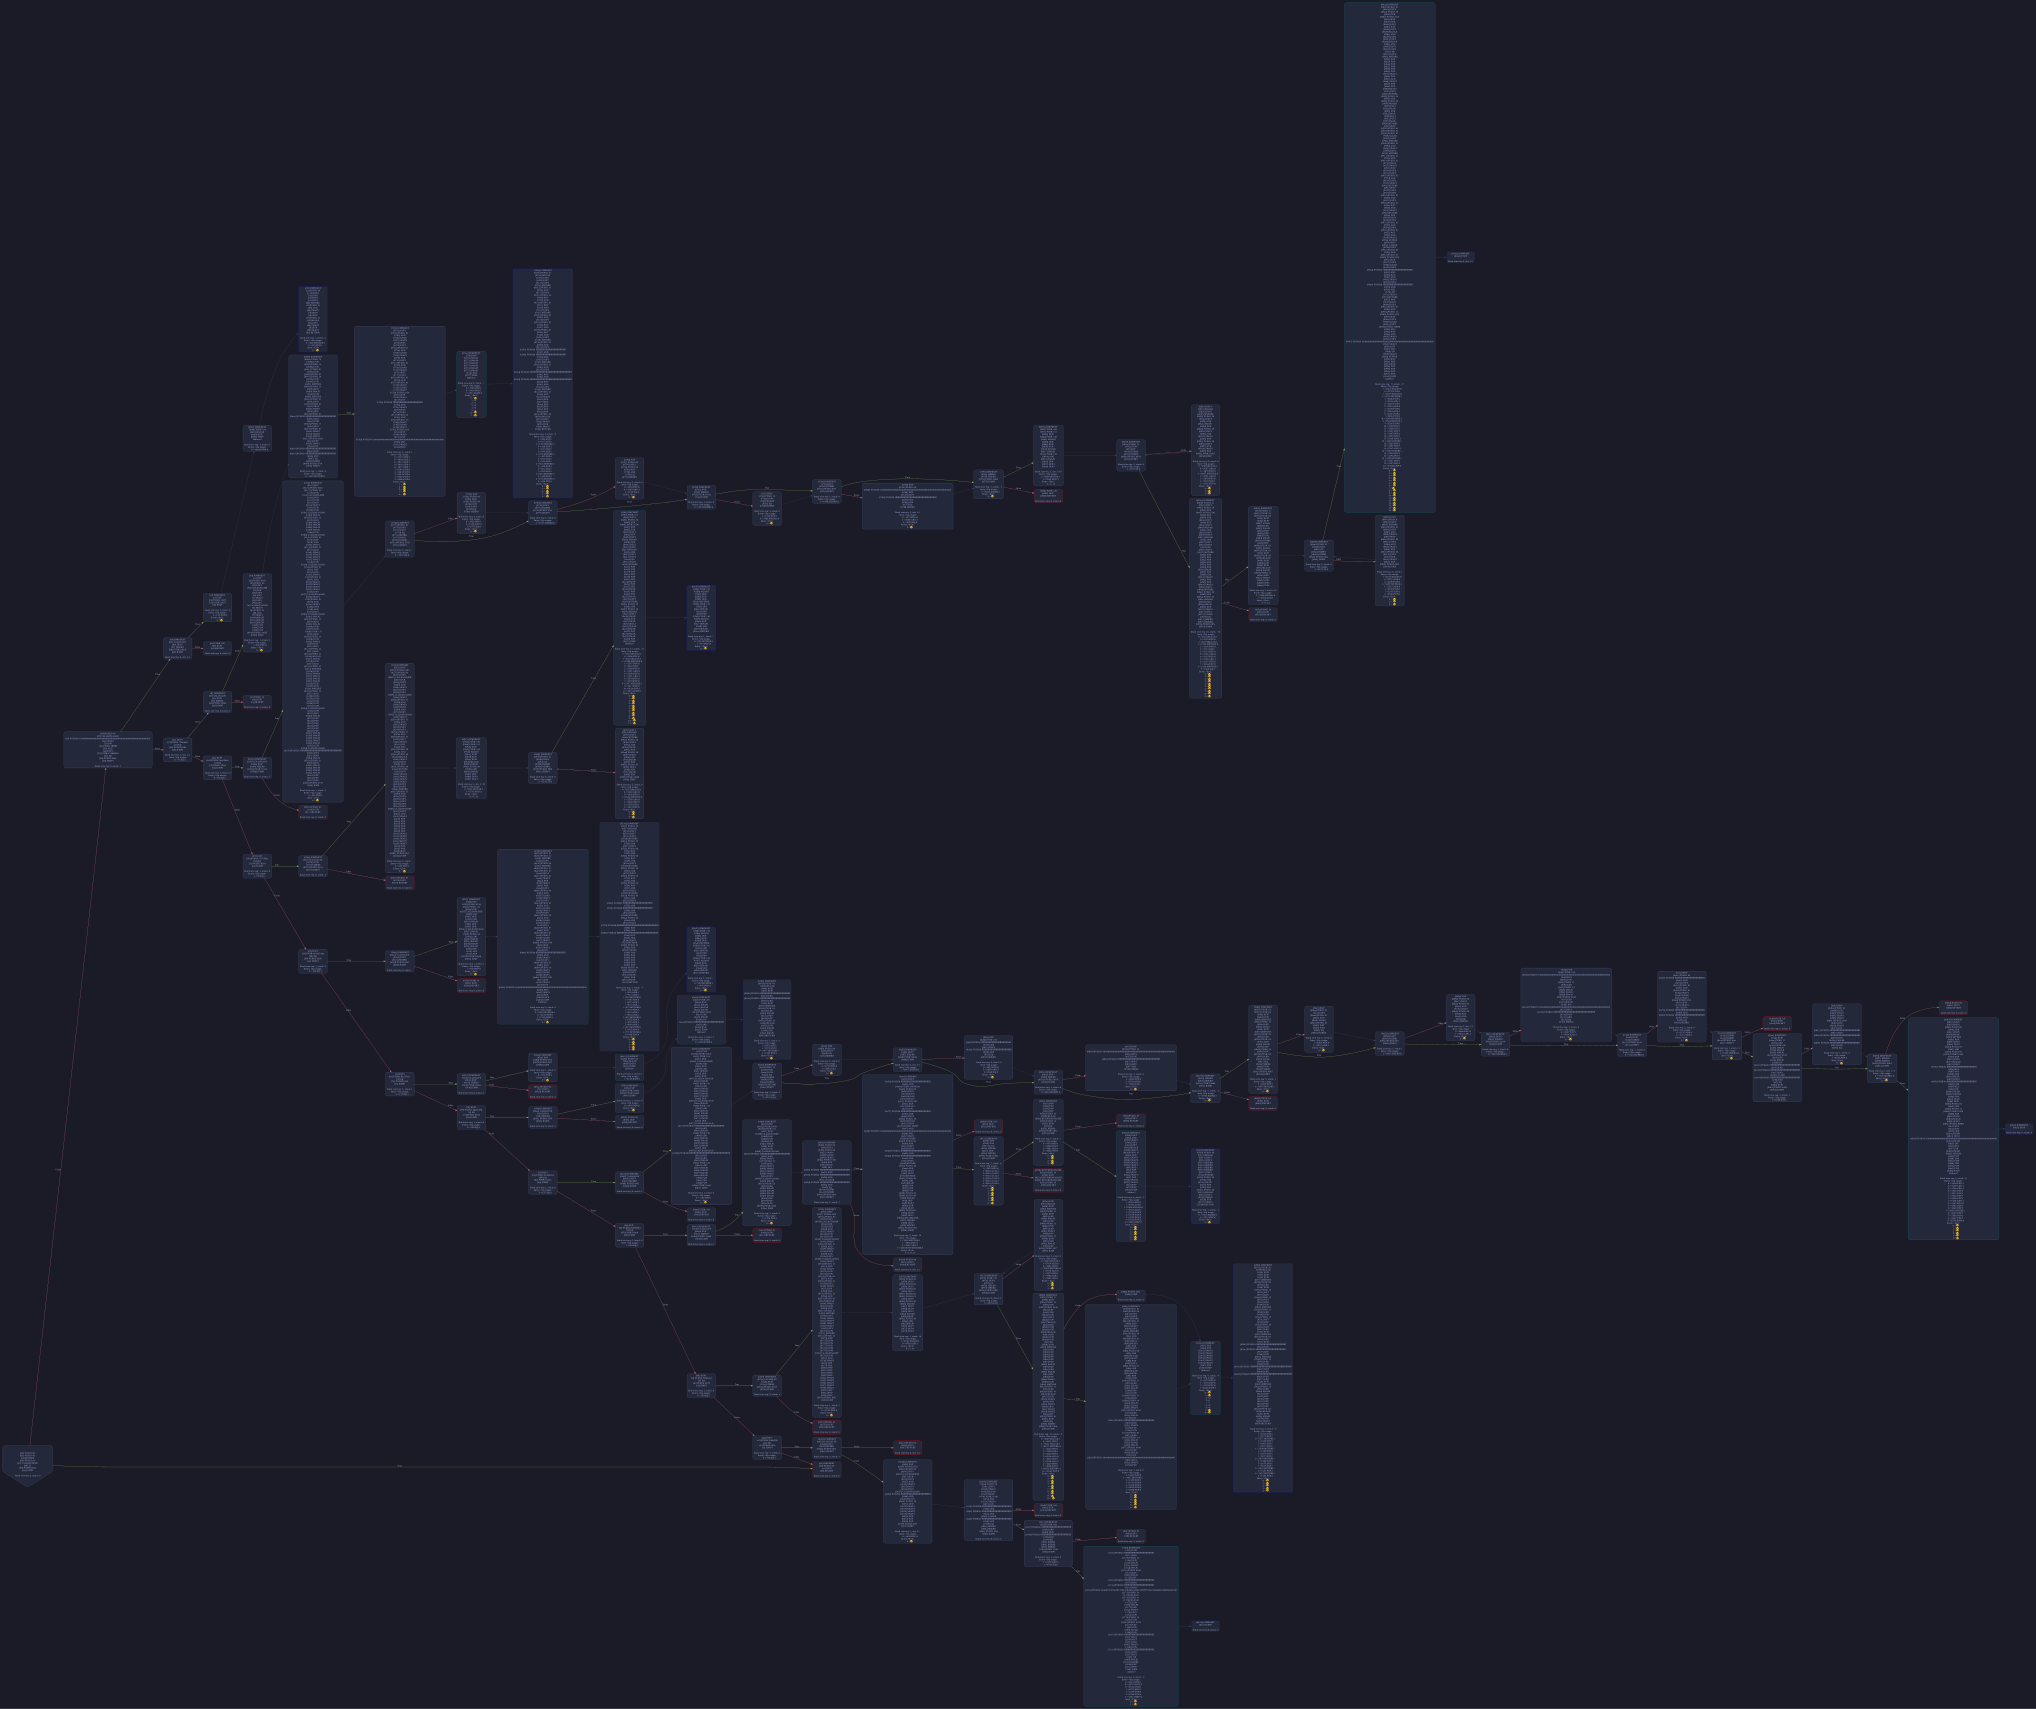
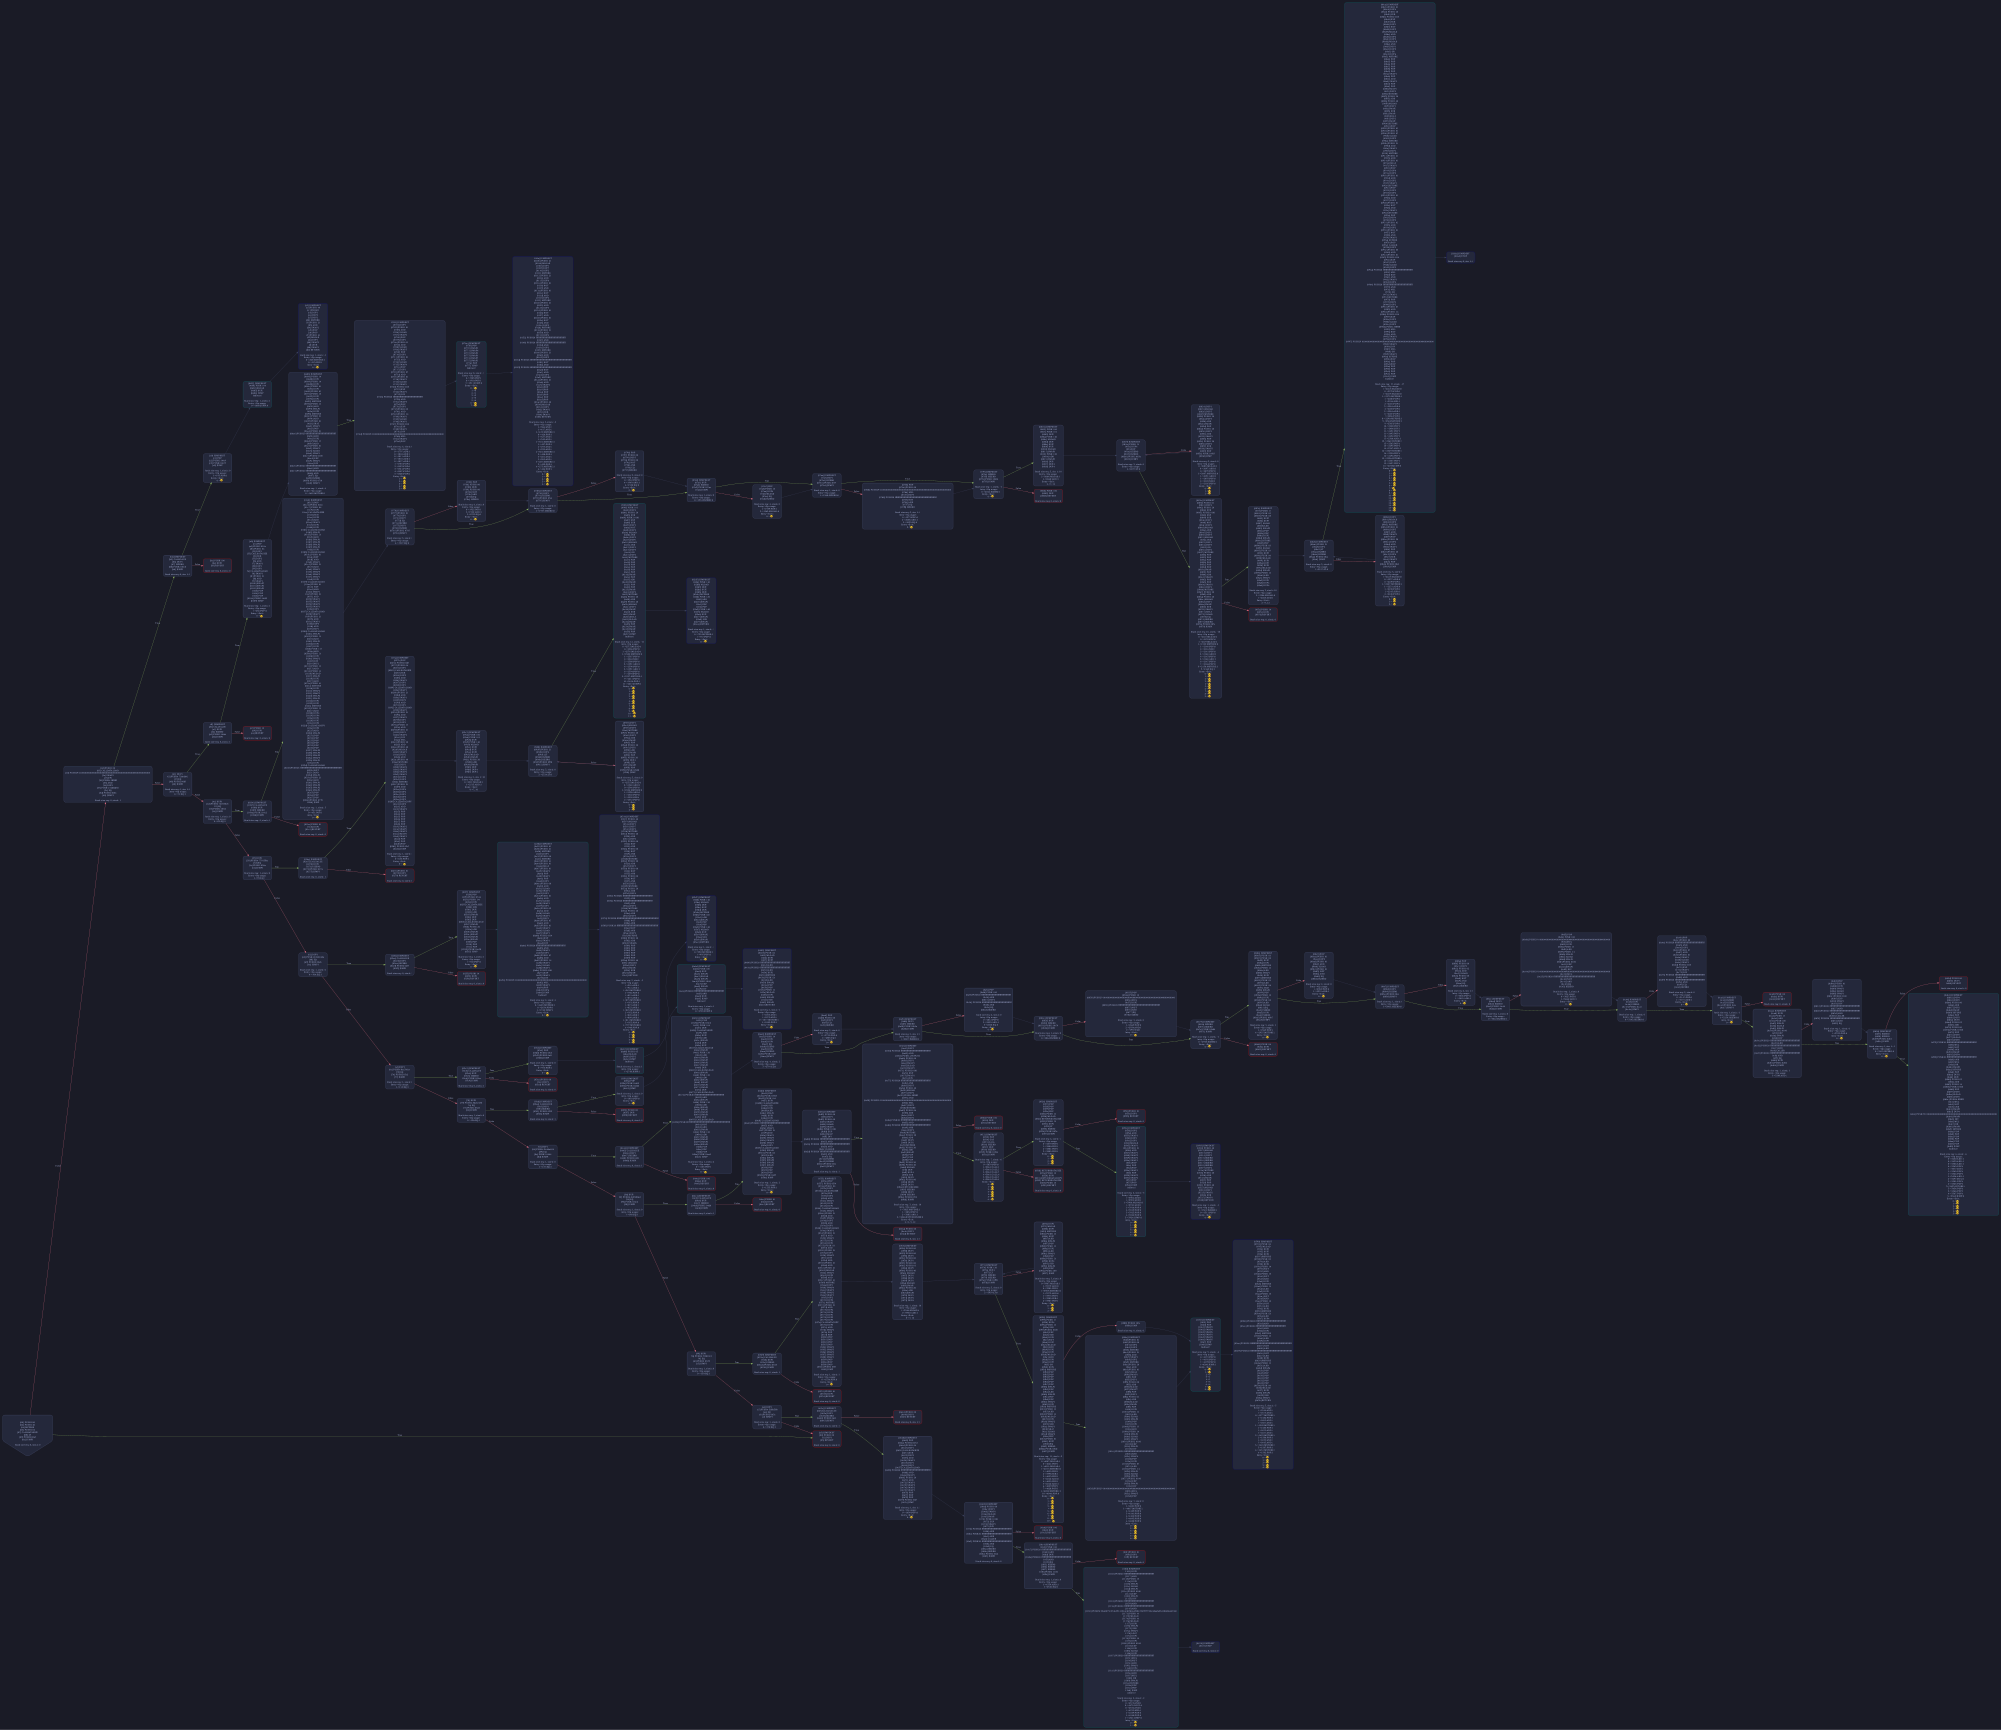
node "[04c2] JUMPDEST [04c3] STOP Stack size req: 0, sizeΔ: 0": removed
